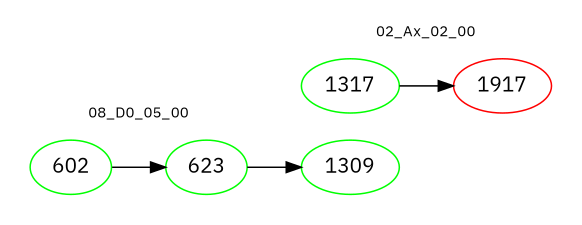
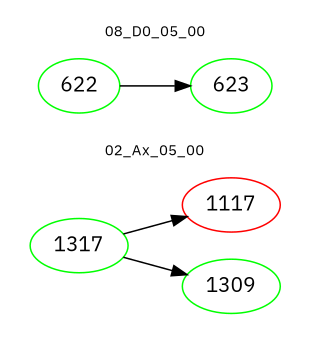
cluster "02_Ax_02_00": label "02_Ax_02_00" -> "02_Ax_05_00"
node "1917": label "1917" -> "1117"
node "602": label "602" -> "622"
edge "623" -> "1309": now "1317" -> "1309"
